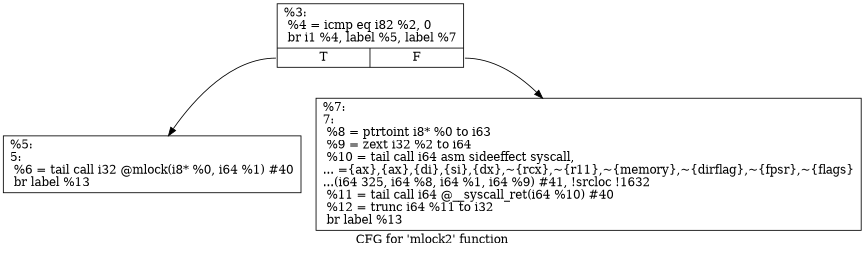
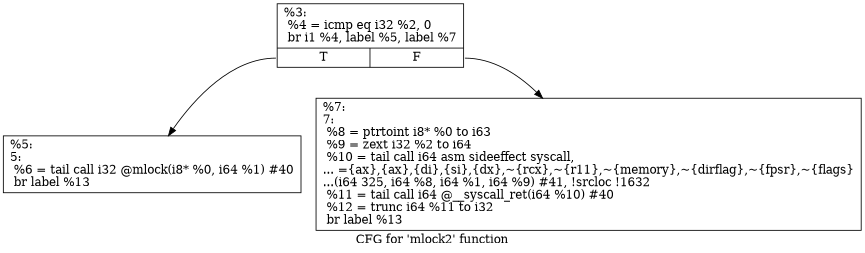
node "%3:": text "%4 = icmp eq i82 %2, 0" -> "%4 = icmp eq i32 %2, 0"
